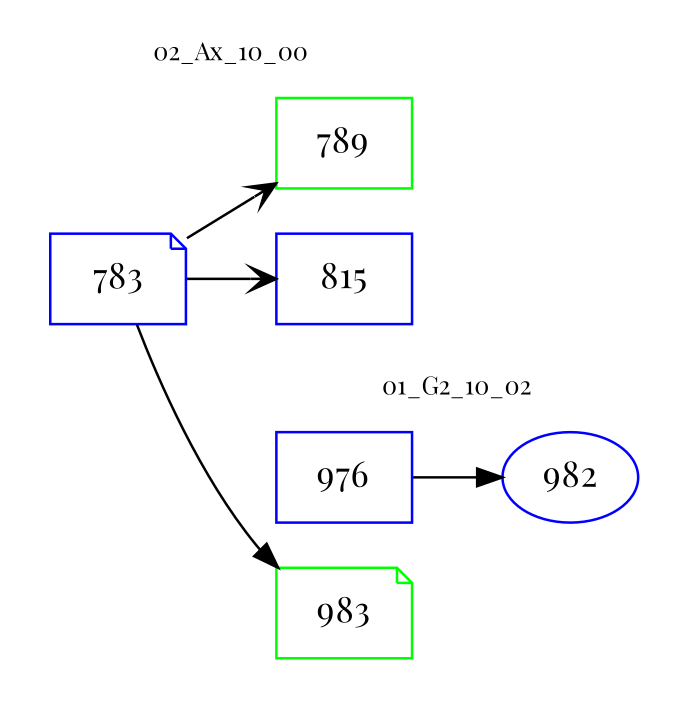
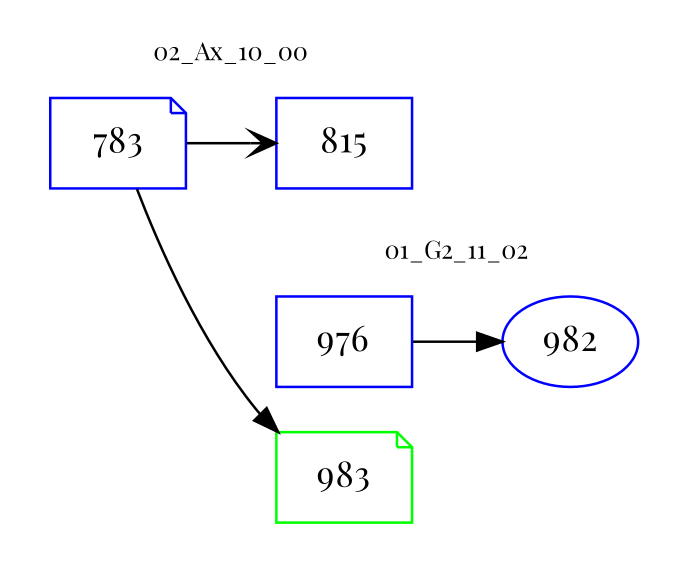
node "789": removed
cluster "01_G2_10_02": label "01_G2_10_02" -> "01_G2_11_02"
